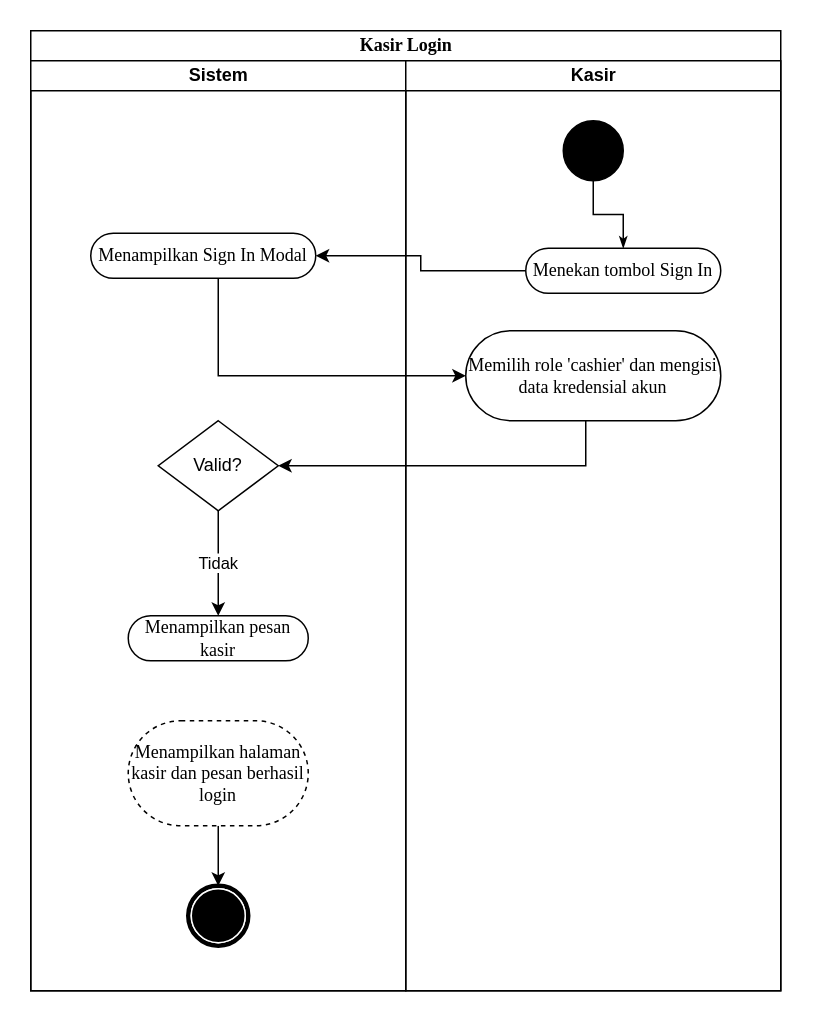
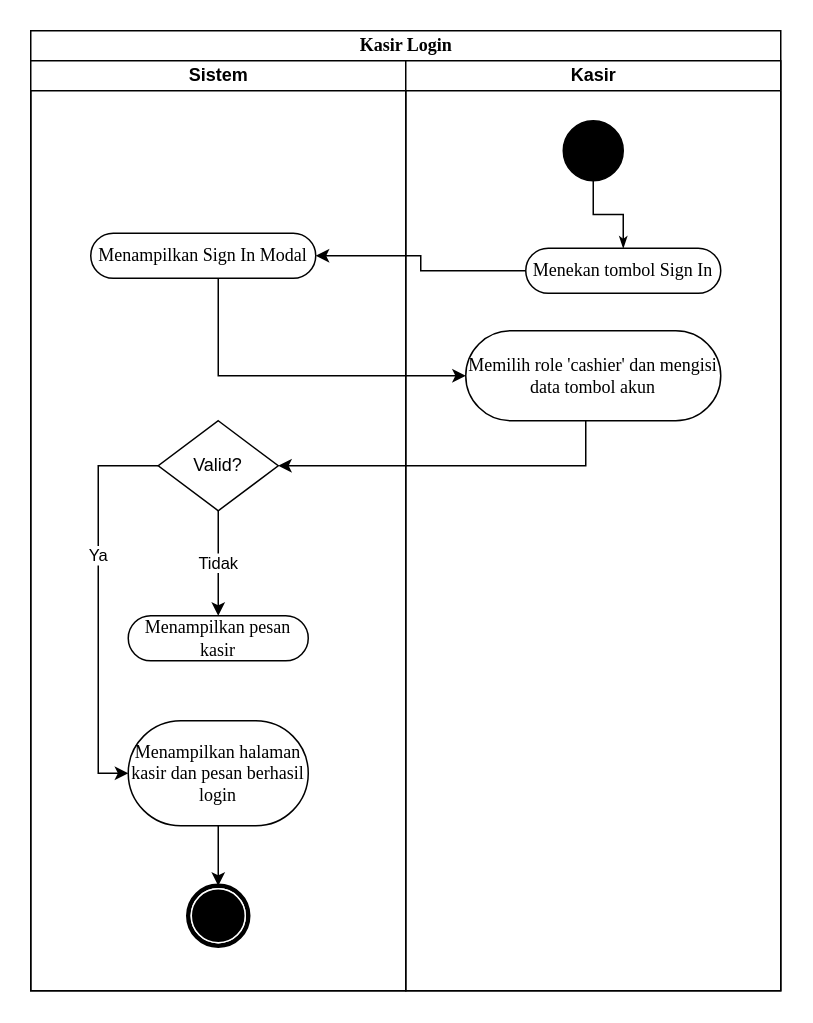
node "Memilih role 'cashier' dan mengisi data kredensial akun": label "Memilih role 'cashier' dan mengisi data kredensial akun" -> "Memilih role 'cashier' dan mengisi data tombol akun"
edge "Valid?" -> "Menampilkan halaman kasir dan pesan berhasil login": added, label "Ya"
node "Menampilkan halaman kasir dan pesan berhasil login": style dashed -> solid
